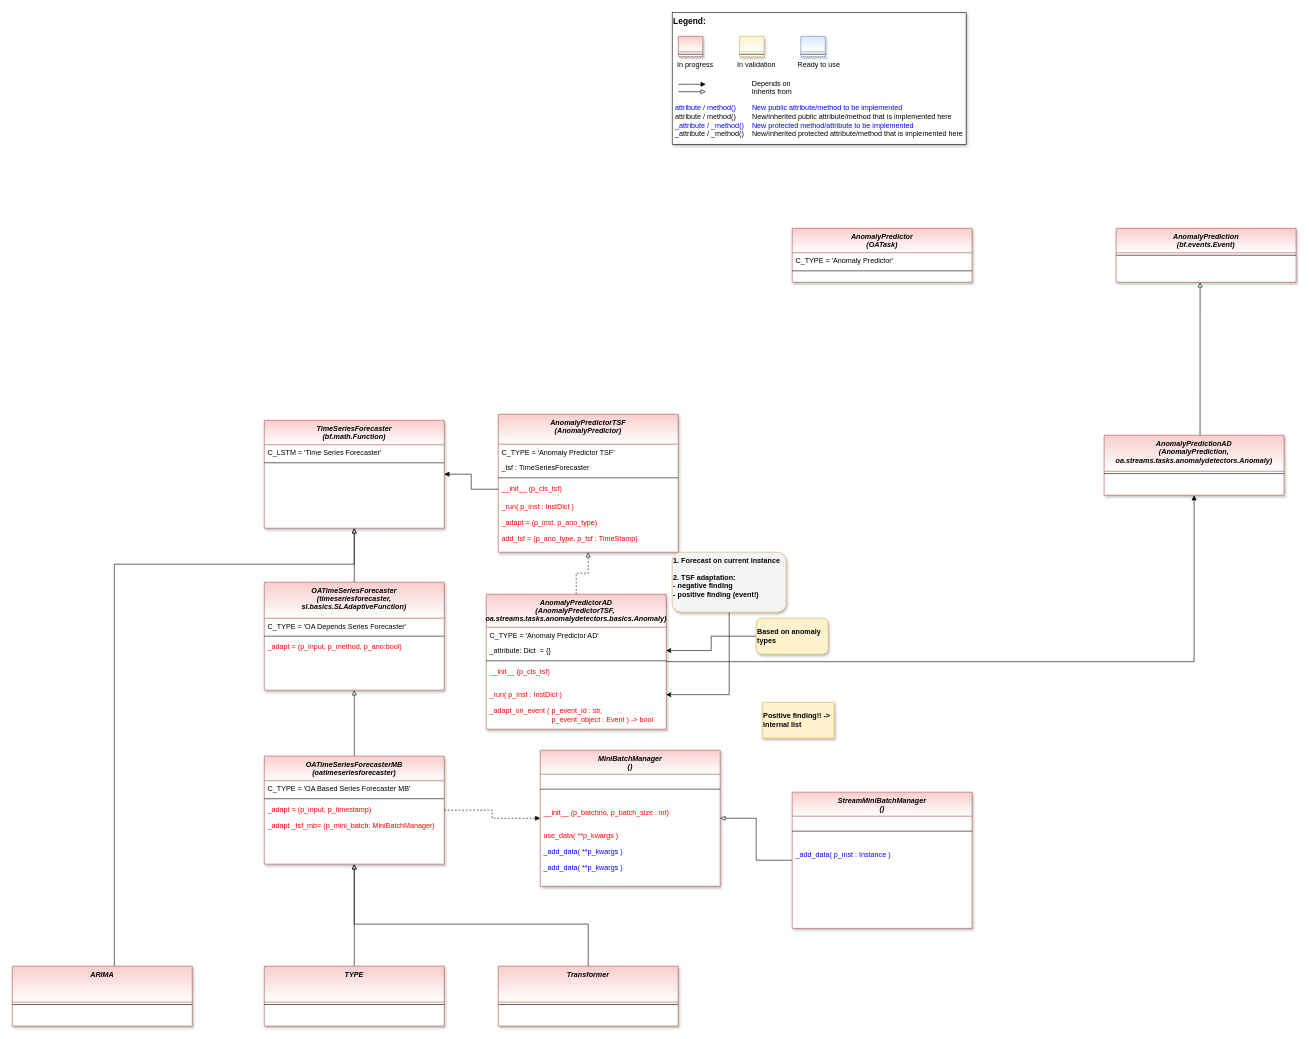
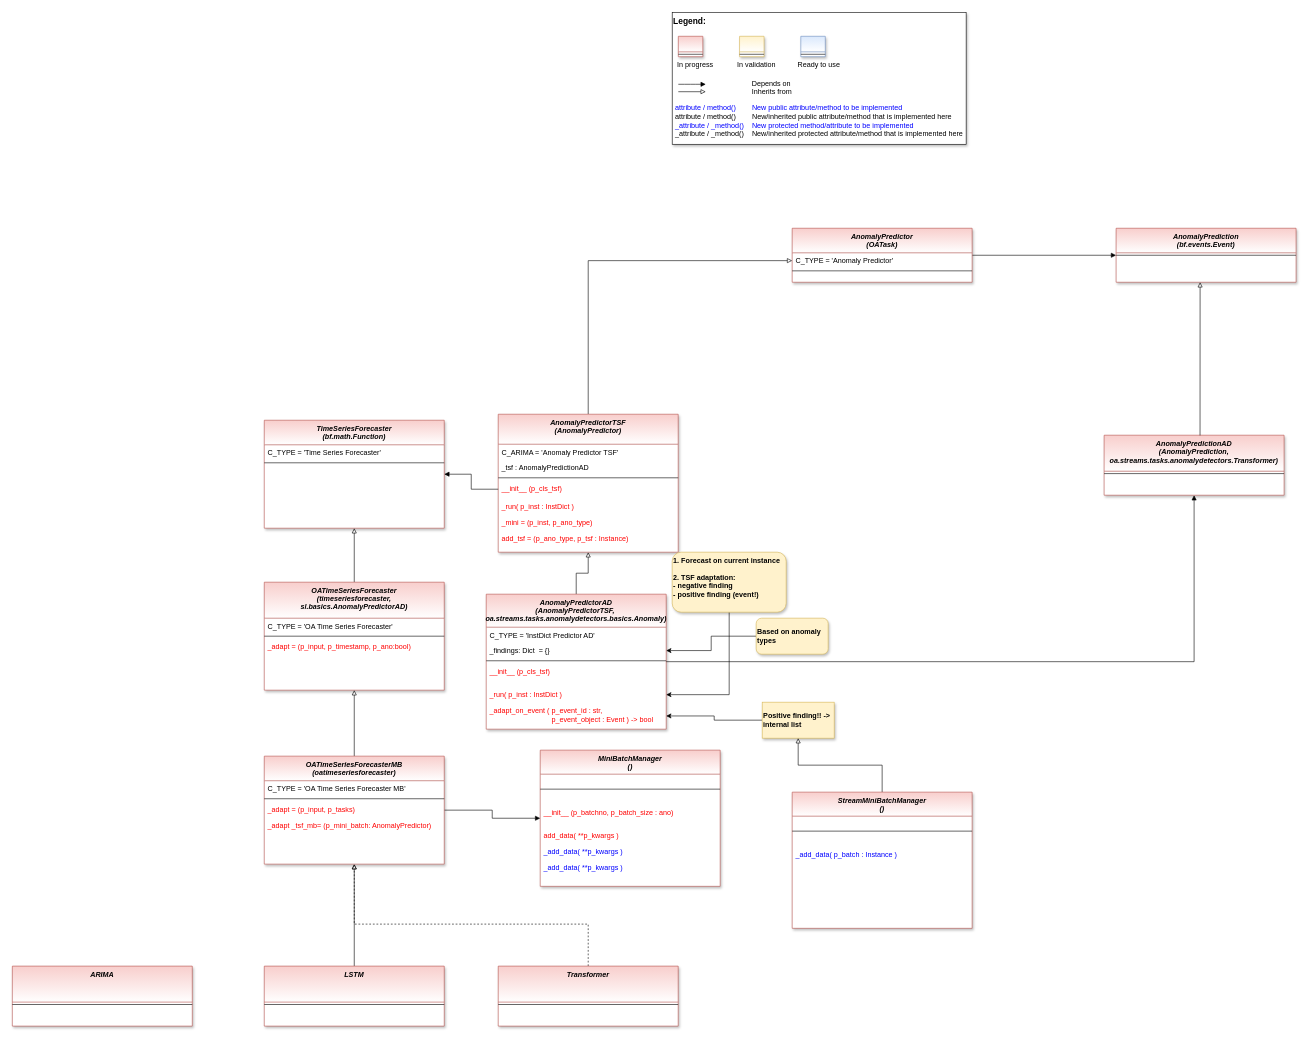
edge "AnomalyPredictor (OATask)" -> "AnomalyPrediction (bf.events.Event)": added
edge "AnomalyPredictorTSF (AnomalyPredictor)" -> "C_TYPE = 'Anomaly Predictor'": added
node "AnomalyPredictionAD (AnomalyPrediction, oa.streams.tasks.anomalydetectors.Anomaly)": label "AnomalyPredictionAD (AnomalyPrediction, oa.streams.tasks.anomalydetectors.Anomaly)" -> "AnomalyPredictionAD (AnomalyPrediction, oa.streams.tasks.anomalydetectors.Transformer)"
node "C_TYPE = 'Anomaly Predictor TSF'": label "C_TYPE = 'Anomaly Predictor TSF'" -> "C_ARIMA = 'Anomaly Predictor TSF'"
node "C_LSTM = 'Time Series Forecaster'": label "C_LSTM = 'Time Series Forecaster'" -> "C_TYPE = 'Time Series Forecaster'"
node "_tsf : TimeSeriesForecaster": label "_tsf : TimeSeriesForecaster" -> "_tsf : AnomalyPredictionAD"
node "_adapt = (p_inst, p_ano_type)": label "_adapt = (p_inst, p_ano_type)" -> "_mini = (p_inst, p_ano_type)"
node "add_tsf = (p_ano_type, p_tsf : TimeStamp)": label "add_tsf = (p_ano_type, p_tsf : TimeStamp)" -> "add_tsf = (p_ano_type, p_tsf : Instance)"
edge "AnomalyPredictorAD (AnomalyPredictorTSF, oa.streams.tasks.anomalydetectors.basics.Anomaly)" -> "AnomalyPredictorTSF (AnomalyPredictor)": style dashed -> solid
node "1. Forecast on current instance 2. TSF adaptation: - negative finding - positive finding (event!)": fillcolor #f5f5f5 -> #fff2cc
node "OATimeSeriesForecaster (timeseriesforecaster, sl.basics.SLAdaptiveFunction)": label "OATimeSeriesForecaster (timeseriesforecaster, sl.basics.SLAdaptiveFunction)" -> "OATimeSeriesForecaster (timeseriesforecaster, sl.basics.AnomalyPredictorAD)"
node "C_TYPE = 'OA Depends Series Forecaster'": label "C_TYPE = 'OA Depends Series Forecaster'" -> "C_TYPE = 'OA Time Series Forecaster'"
node "C_TYPE = 'Anomaly Predictor AD'": label "C_TYPE = 'Anomaly Predictor AD'" -> "C_TYPE = 'InstDict Predictor AD'"
edge "ARIMA" -> "TimeSeriesForecaster (bf.math.Function)": removed
node "_adapt = (p_input, p_method, p_ano:bool)": label "_adapt = (p_input, p_method, p_ano:bool)" -> "_adapt = (p_input, p_timestamp, p_ano:bool)"
node "_attribute: Dict = {}": label "_attribute: Dict = {}" -> "_findings: Dict = {}"
edge "Positive finding!! -> internal list" -> "_adapt_on_event ( p_event_id : str, p_event_object : Event ) -> bool": added
node "C_TYPE = 'OA Based Series Forecaster MB'": label "C_TYPE = 'OA Based Series Forecaster MB'" -> "C_TYPE = 'OA Time Series Forecaster MB'"
node "_adapt = (p_input, p_timestamp)": label "_adapt = (p_input, p_timestamp)" -> "_adapt = (p_input, p_tasks)"
edge "OATimeSeriesForecasterMB (oatimeseriesforecaster)" -> "MiniBatchManager ()": style dashed -> solid
node "__init__ (p_batchno, p_batch_size : int)": label "__init__ (p_batchno, p_batch_size : int)" -> "__init__ (p_batchno, p_batch_size : ano)"
node "_adapt _tsf_mb= (p_mini_batch: MiniBatchManager)": label "_adapt _tsf_mb= (p_mini_batch: MiniBatchManager)" -> "_adapt _tsf_mb= (p_mini_batch: AnomalyPredictor)"
node "use_data( **p_kwargs )": label "use_data( **p_kwargs )" -> "add_data( **p_kwargs )"
edge "StreamMiniBatchManager ()" -> "MiniBatchManager ()": now "StreamMiniBatchManager ()" -> "Positive finding!! -> internal list"
node "_add_data( p_inst : Instance )": label "_add_data( p_inst : Instance )" -> "_add_data( p_batch : Instance )"
edge "Transformer" -> "OATimeSeriesForecasterMB (oatimeseriesforecaster)": style solid -> dashed
node "TYPE": label "TYPE" -> "LSTM"
